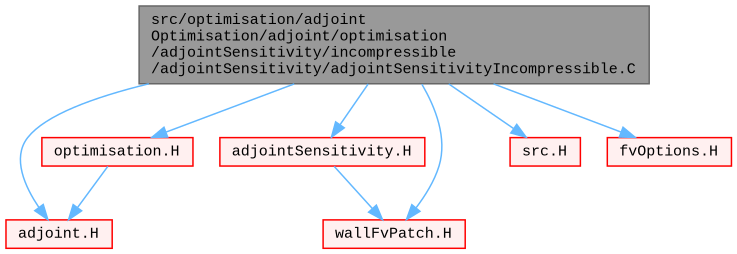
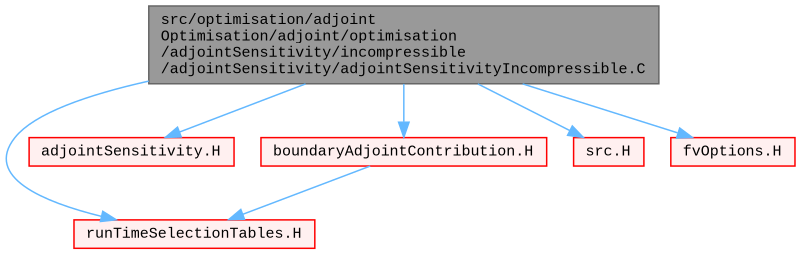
node "optimisation.H": label "optimisation.H" -> "boundaryAdjointContribution.H"
node "adjoint.H": label "adjoint.H" -> "runTimeSelectionTables.H"
node "wallFvPatch.H": removed
